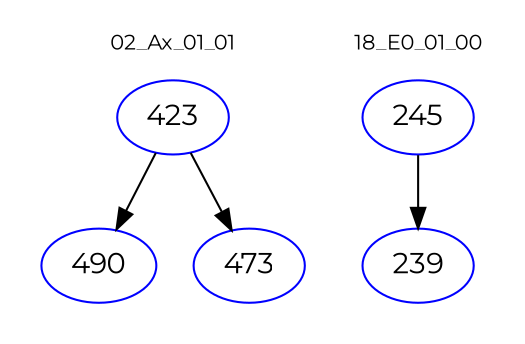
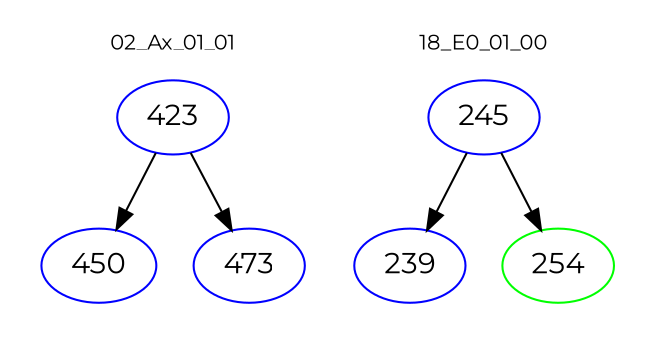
node "490": label "490" -> "450"
node "254": added
